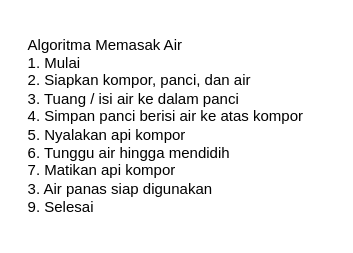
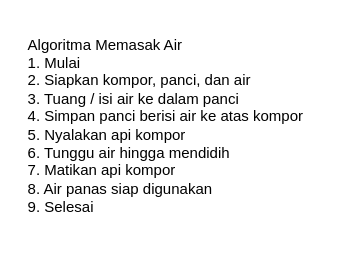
node "Algoritma Memasak Air 1. Mulai 2. Siapkan kompor, panci, dan air 3. Tuang / isi air ke dalam panci 4. Simpan panci berisi air ke atas kompor 5. Nyalakan api kompor 6. Tunggu air hingga mendidih 7. Matikan api kompor 3. Air panas siap digunakan 9. Selesai": label "Algoritma Memasak Air 1. Mulai 2. Siapkan kompor, panci, dan air 3. Tuang / isi air ke dalam panci 4. Simpan panci berisi air ke atas kompor 5. Nyalakan api kompor 6. Tunggu air hingga mendidih 7. Matikan api kompor 3. Air panas siap digunakan 9. Selesai" -> "Algoritma Memasak Air 1. Mulai 2. Siapkan kompor, panci, dan air 3. Tuang / isi air ke dalam panci 4. Simpan panci berisi air ke atas kompor 5. Nyalakan api kompor 6. Tunggu air hingga mendidih 7. Matikan api kompor 8. Air panas siap digunakan 9. Selesai"
